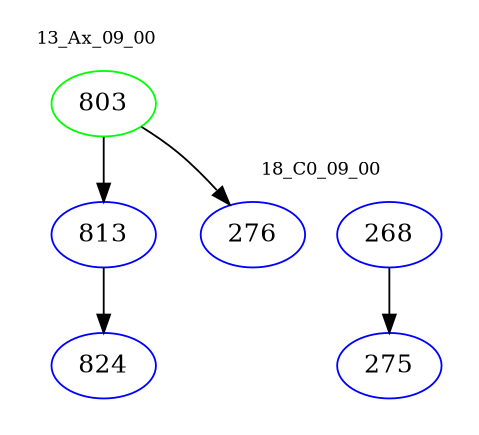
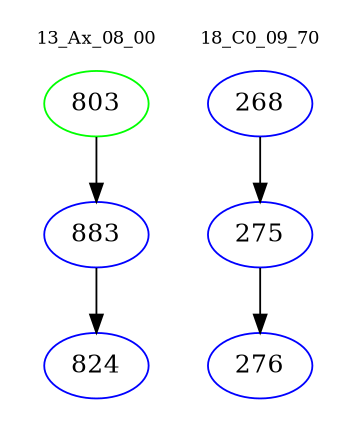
cluster "13_Ax_09_00": label "13_Ax_09_00" -> "13_Ax_08_00"
cluster "18_C0_09_00": label "18_C0_09_00" -> "18_C0_09_70"
edge "803" -> "276": now "275" -> "276"
node "813": label "813" -> "883"
